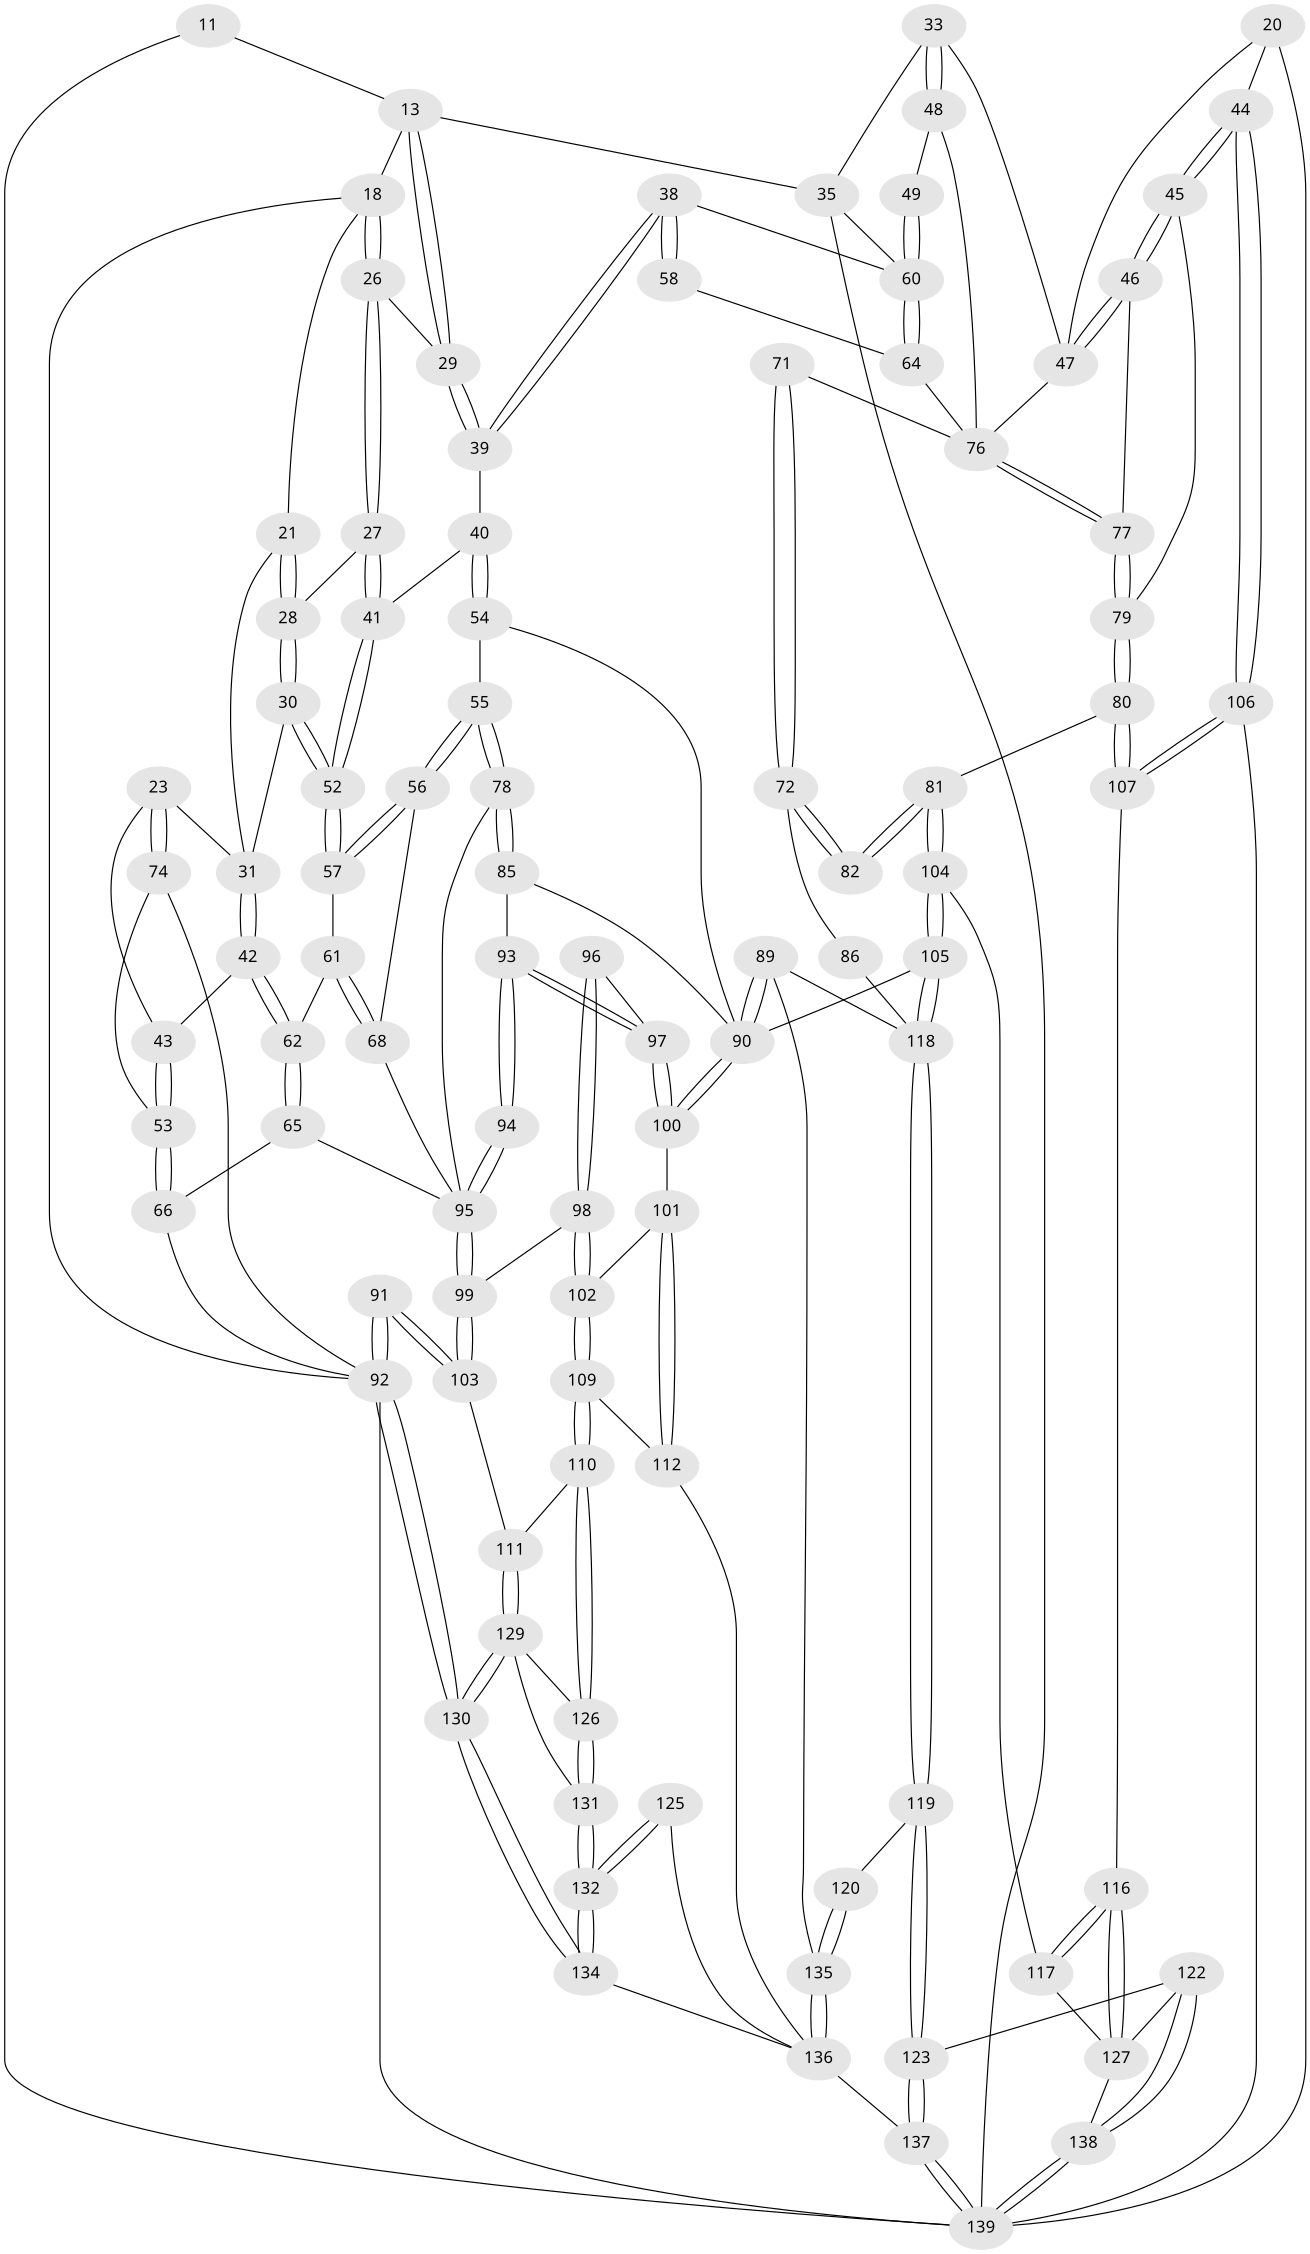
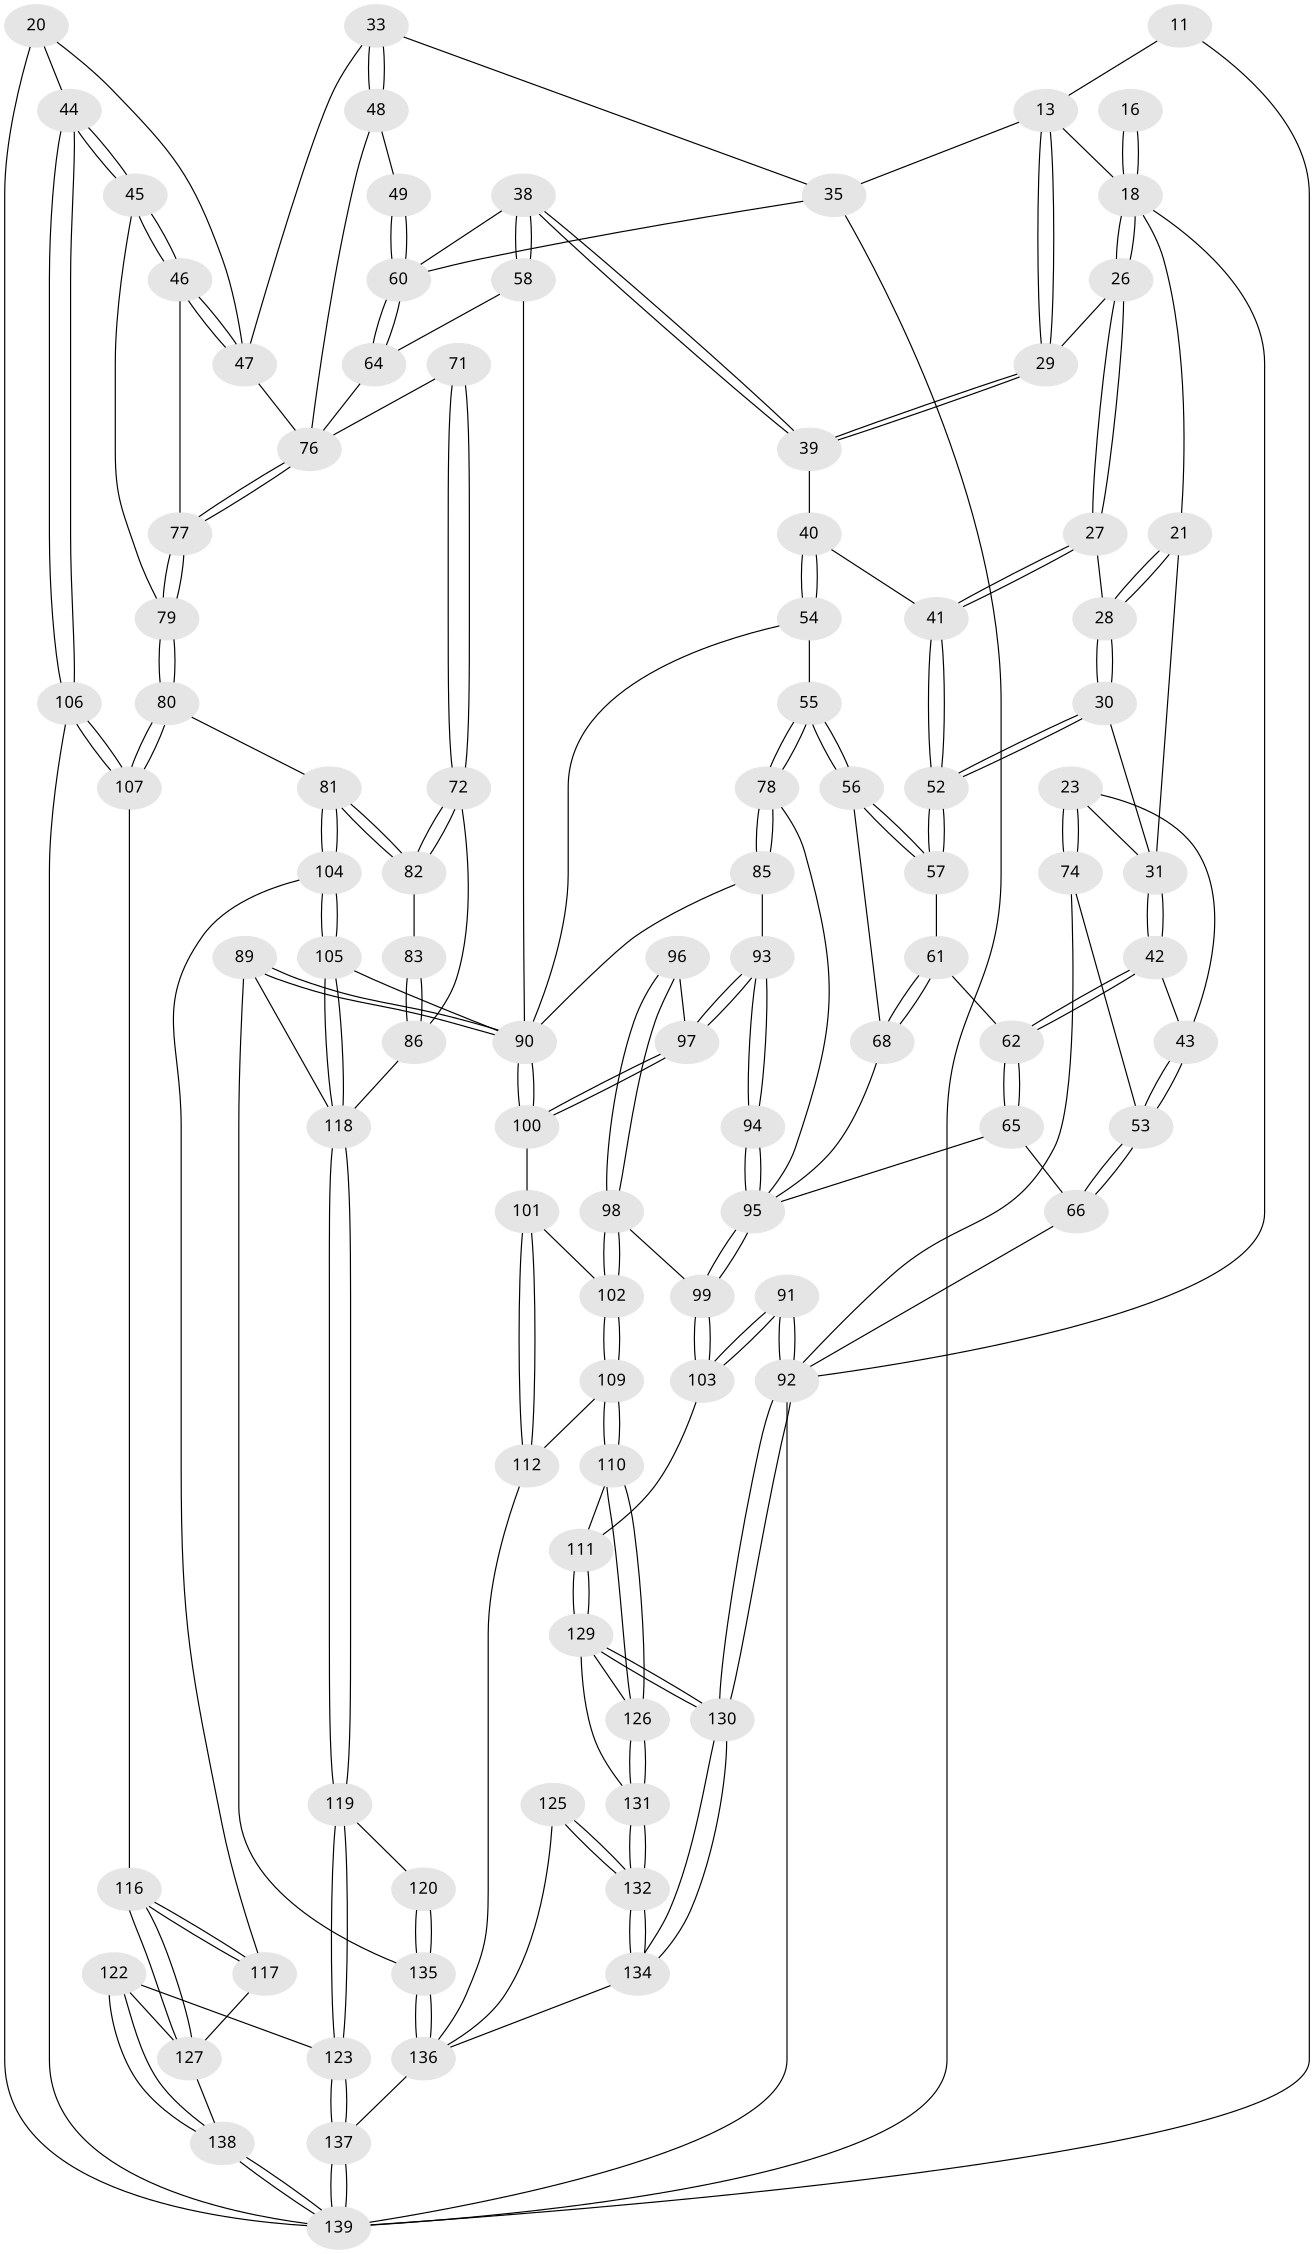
node "16": added
edge "58" -- "90": added
node "83": added
